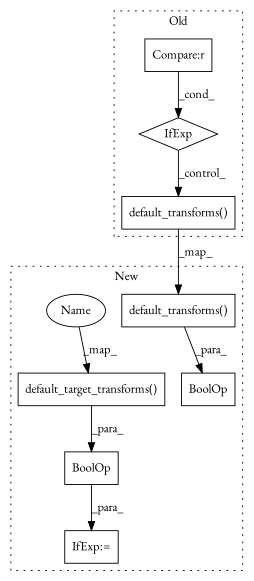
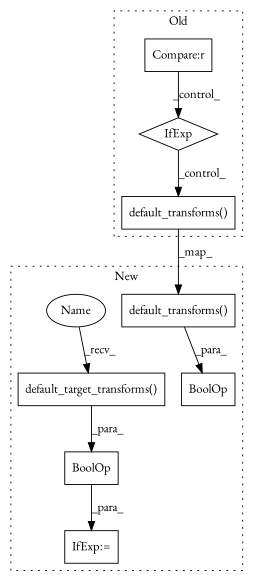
edge "Compare:r" -> "IfExp": label "_cond_" -> "_control_"
edge "Name" -> "default_target_transforms()": label "_map_" -> "_recv_"
